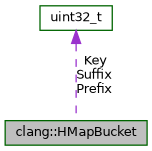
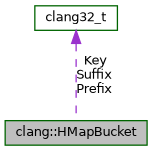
node "uint32_t": label "uint32_t" -> "clang32_t"
